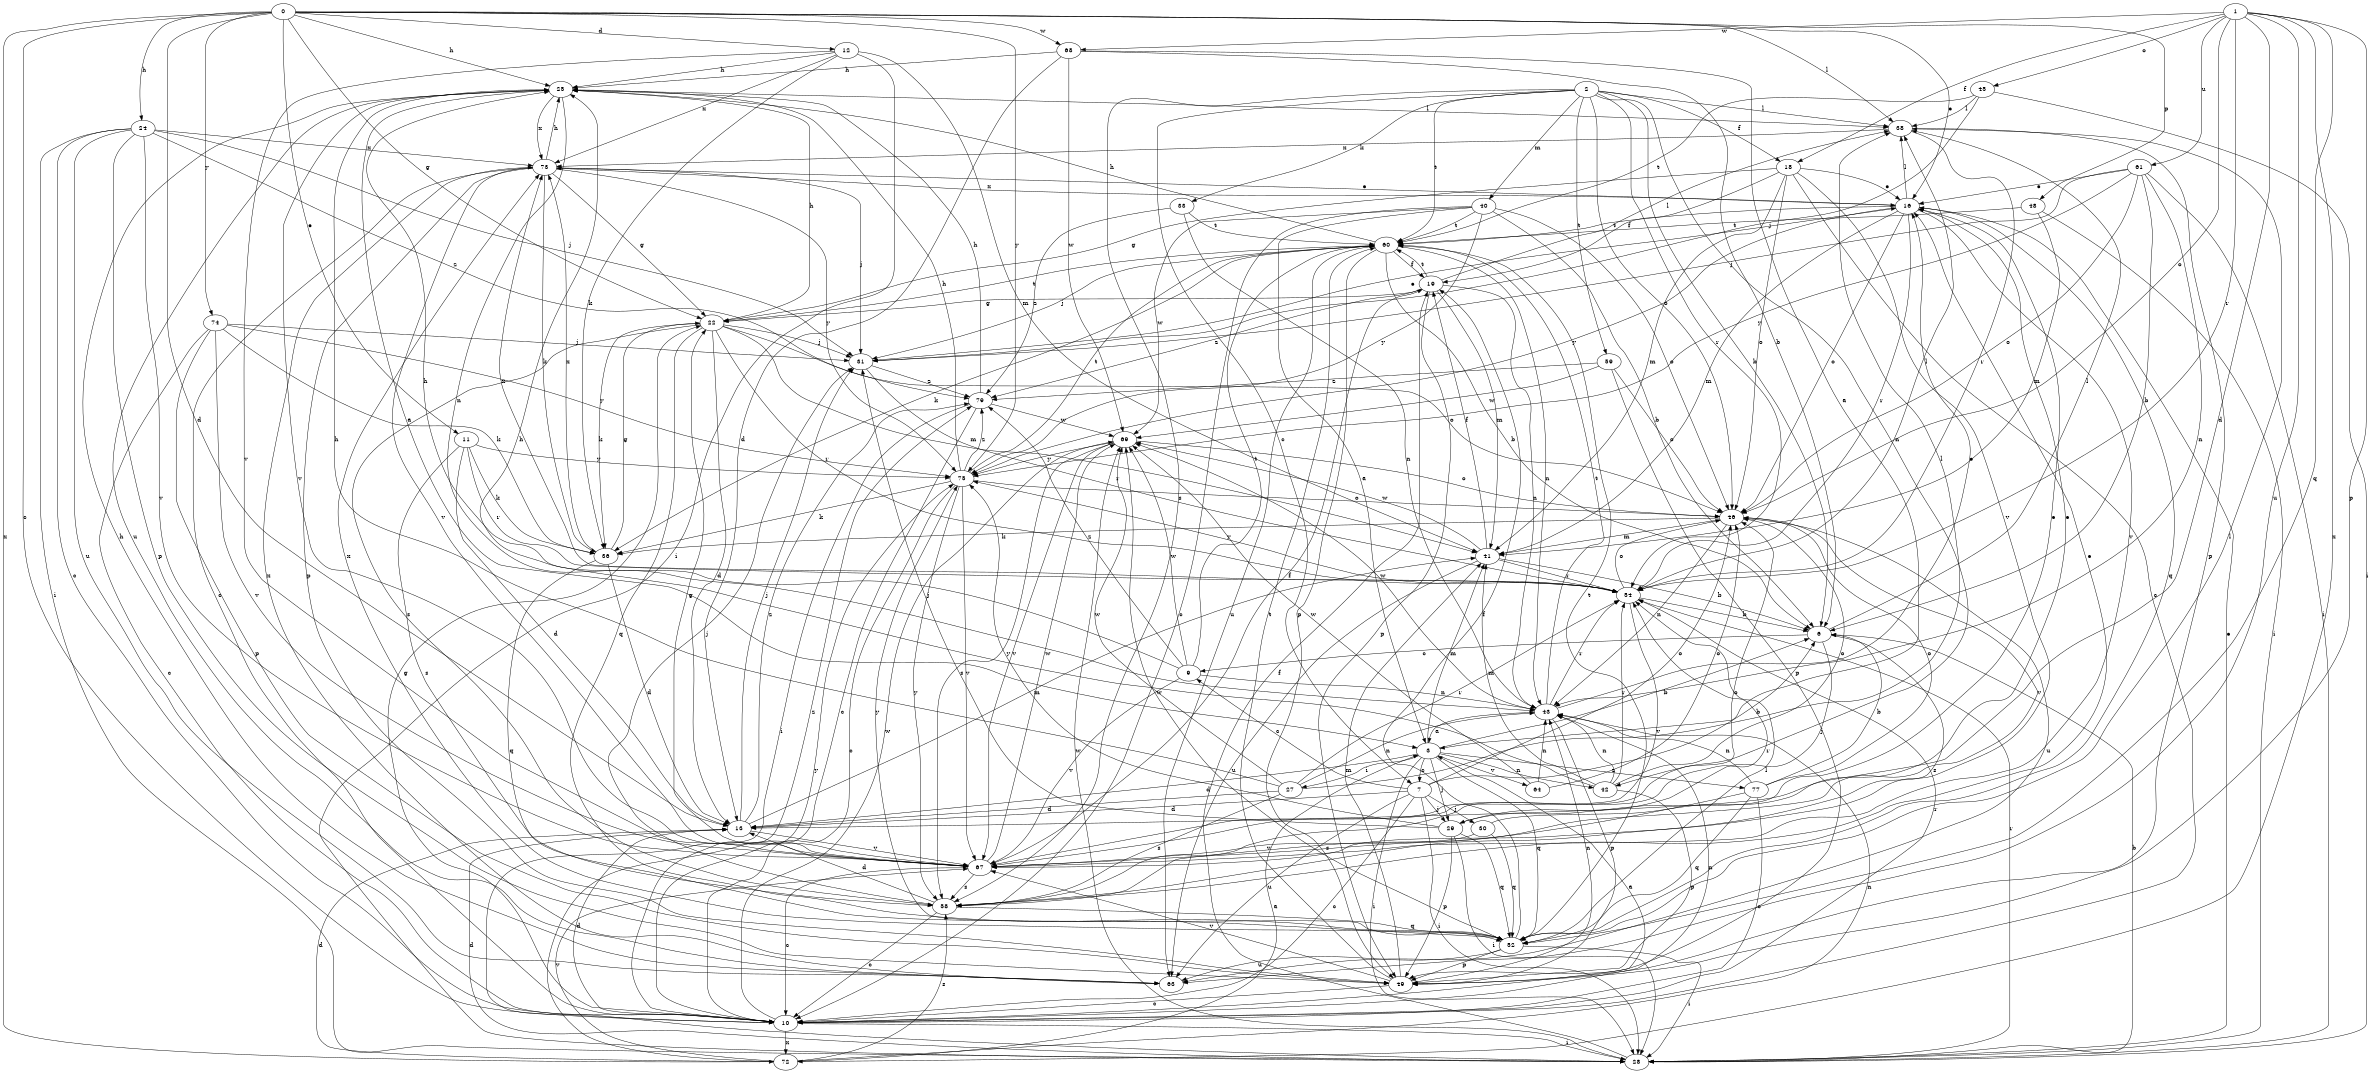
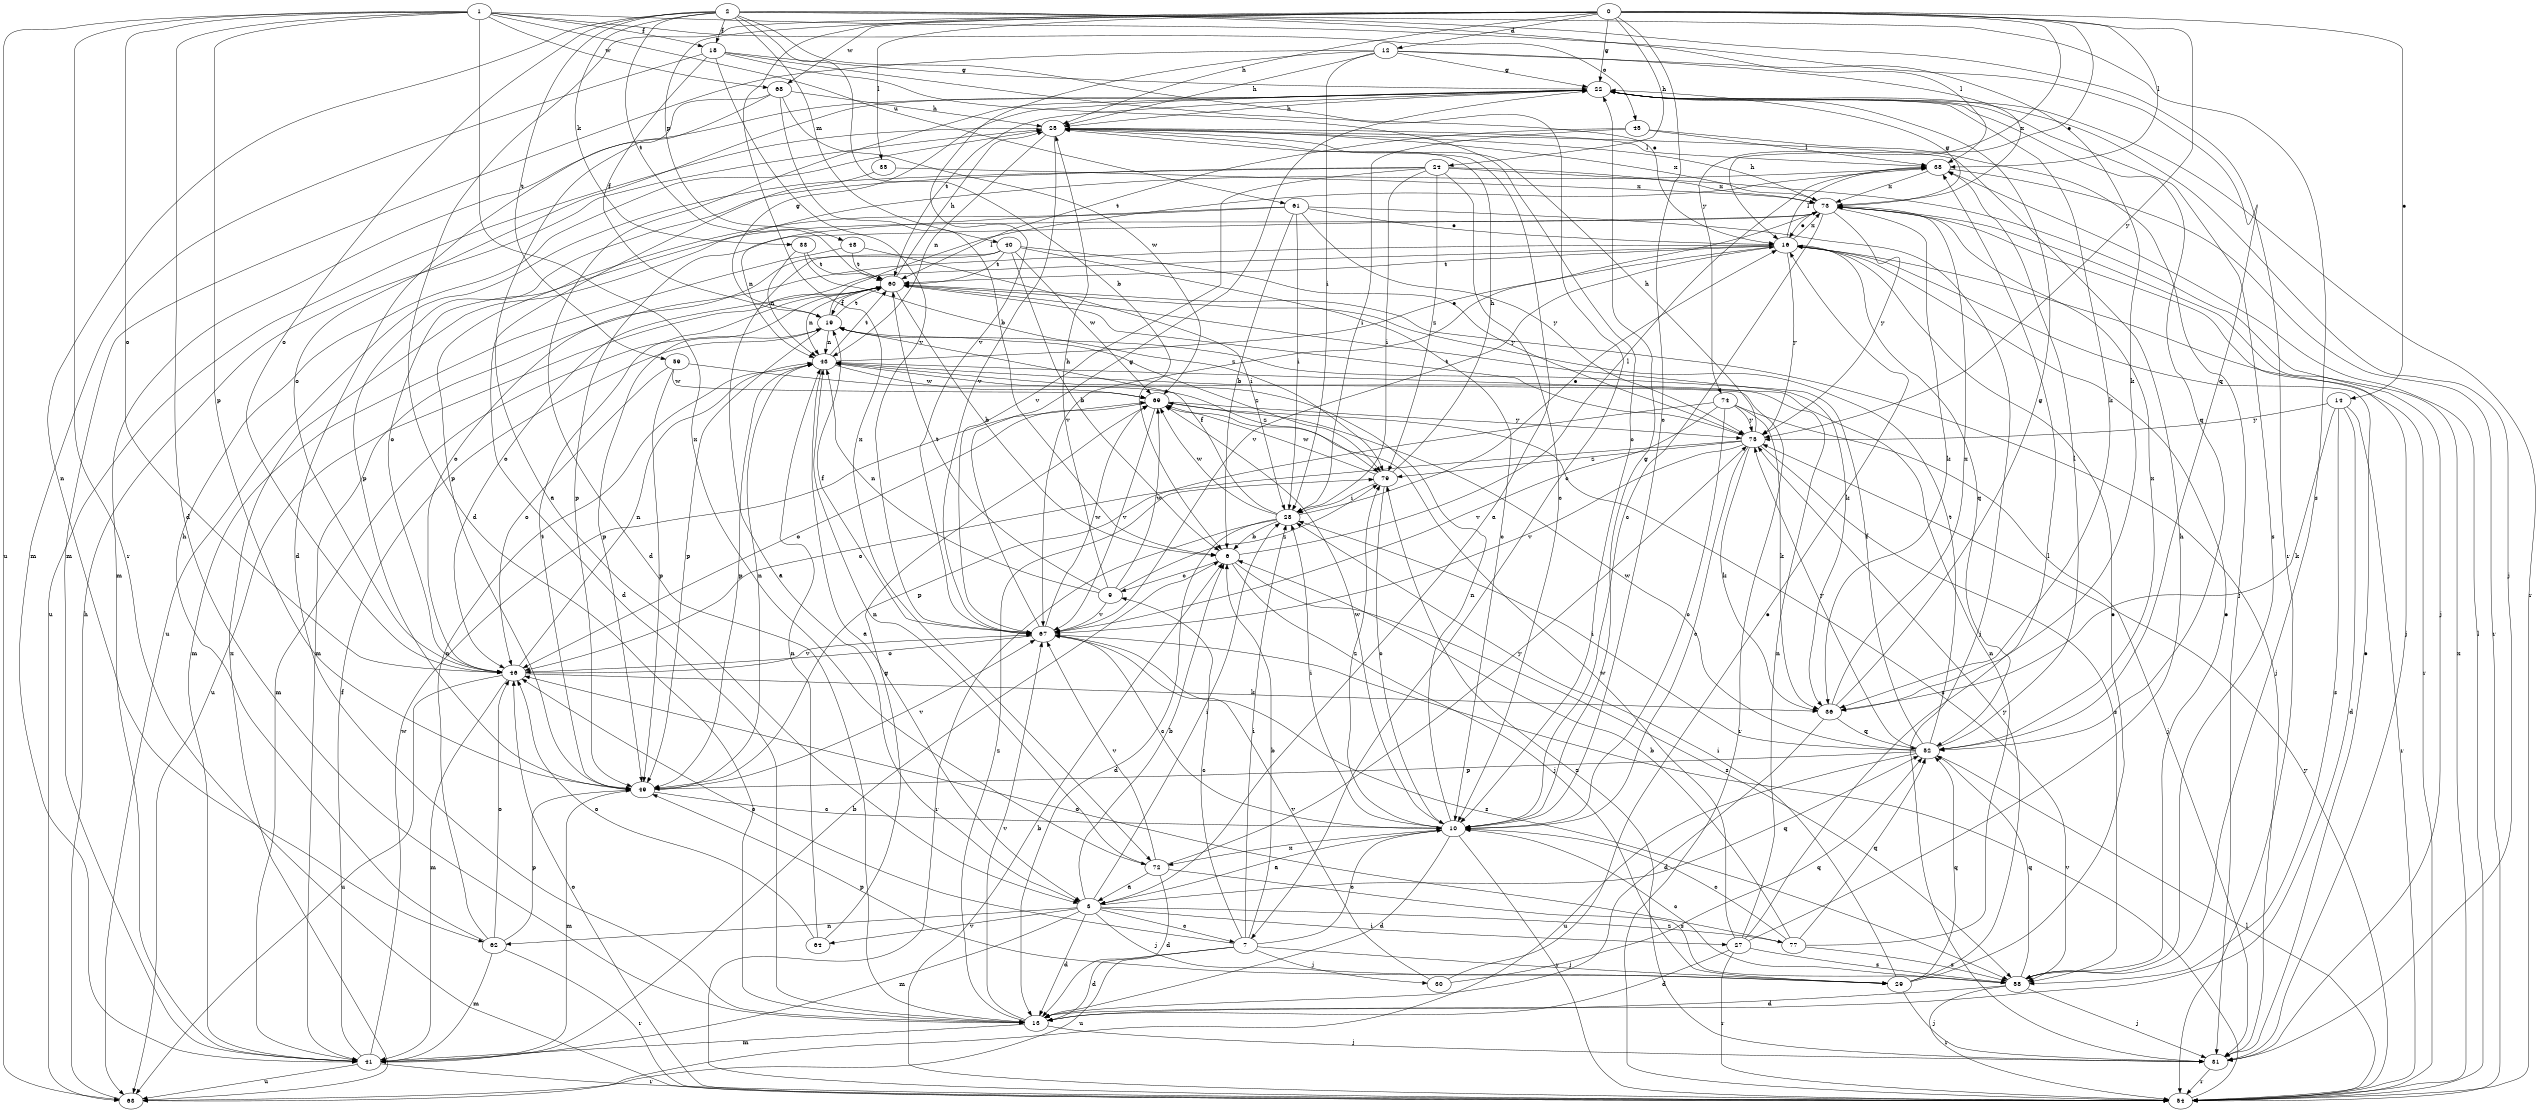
edge "12" -> "22": added, label "g"
node "35": added
edge "18" -> "46": removed, label "o"
node "11": label "11" -> "14"
edge "64" -> "69": label "w" -> "g"
edge "75" -> "58": label "y" -> "s"
node "42": label "42" -> "62"
